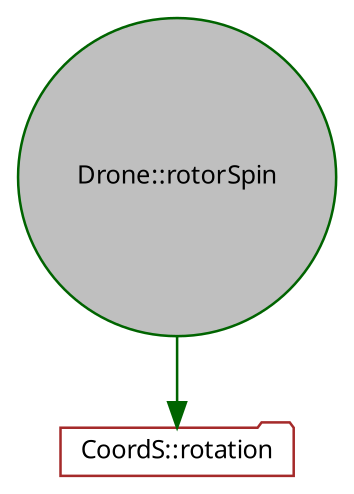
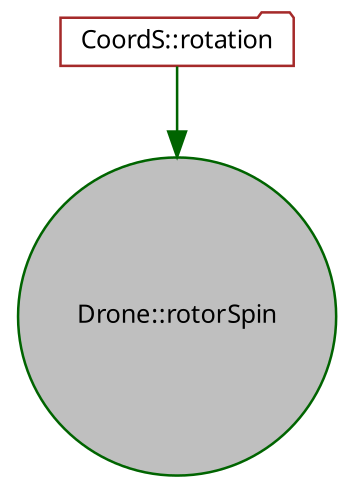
edge "Drone::rotorSpin" -> "CoordS::rotation": reversed
